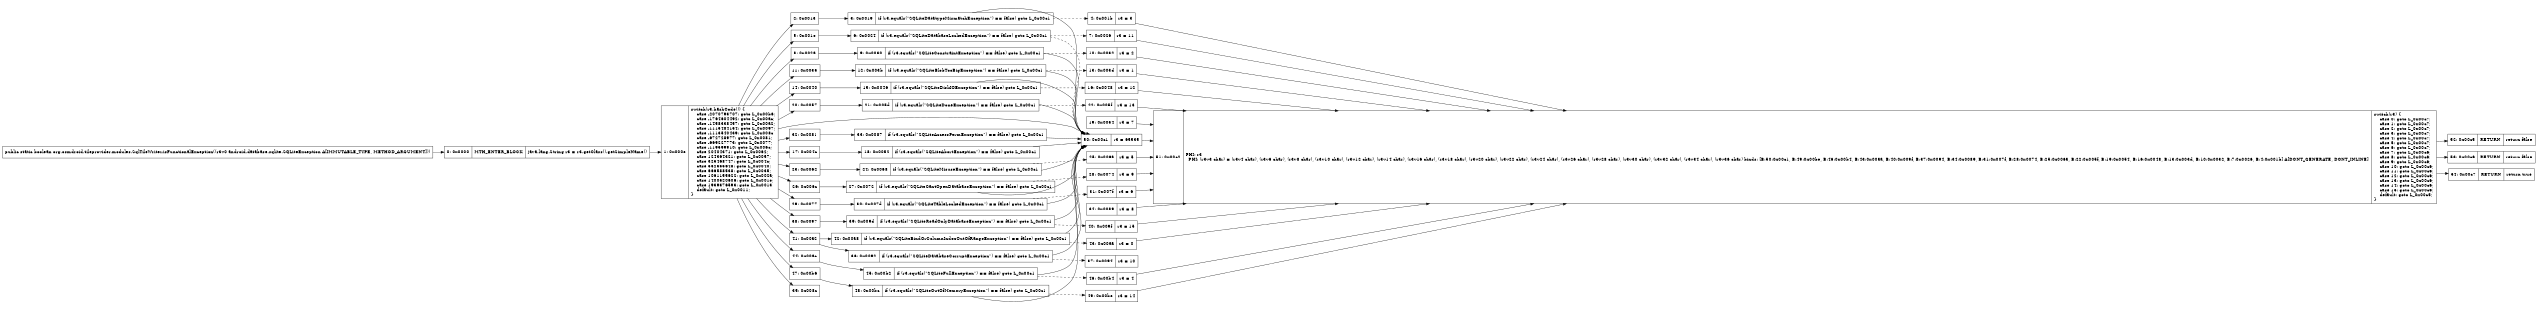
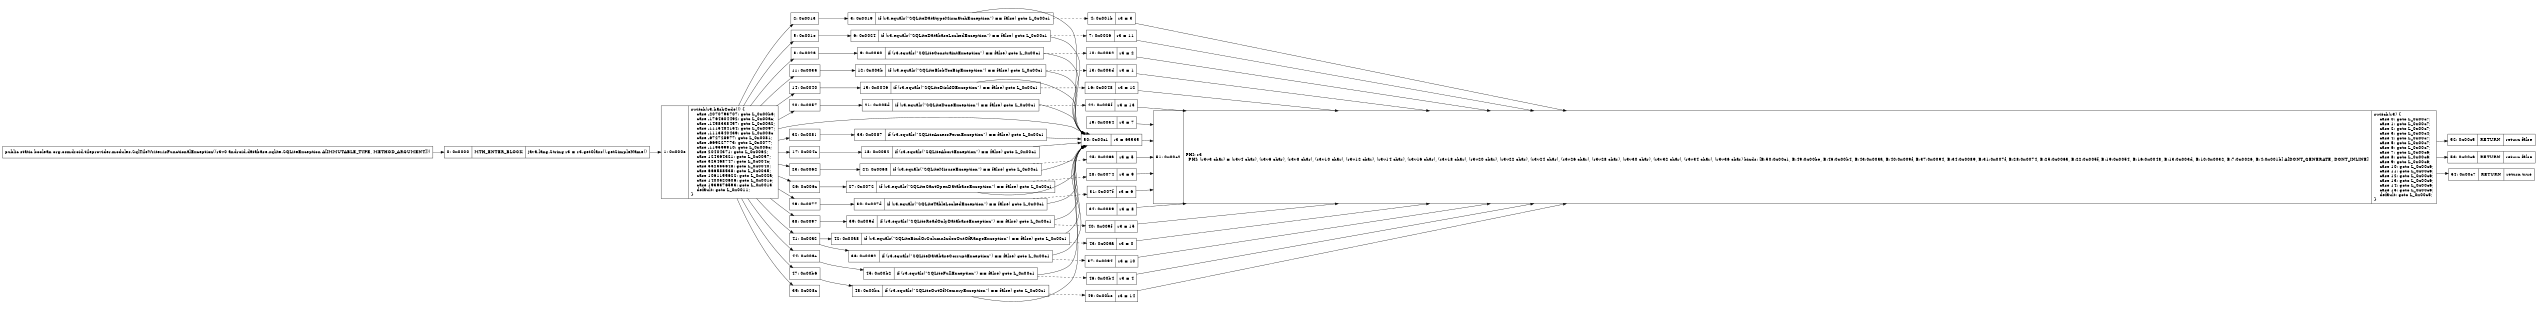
edge "6: 0x0024" -> "50: 0x00c1": style dashed -> solid
node "51: 0x00c2": text "case 3: goto L_0x00c7;" -> "case 3: goto L_0x00c4;"
edge "37: 0x0094" -> "51: 0x00c2": added
